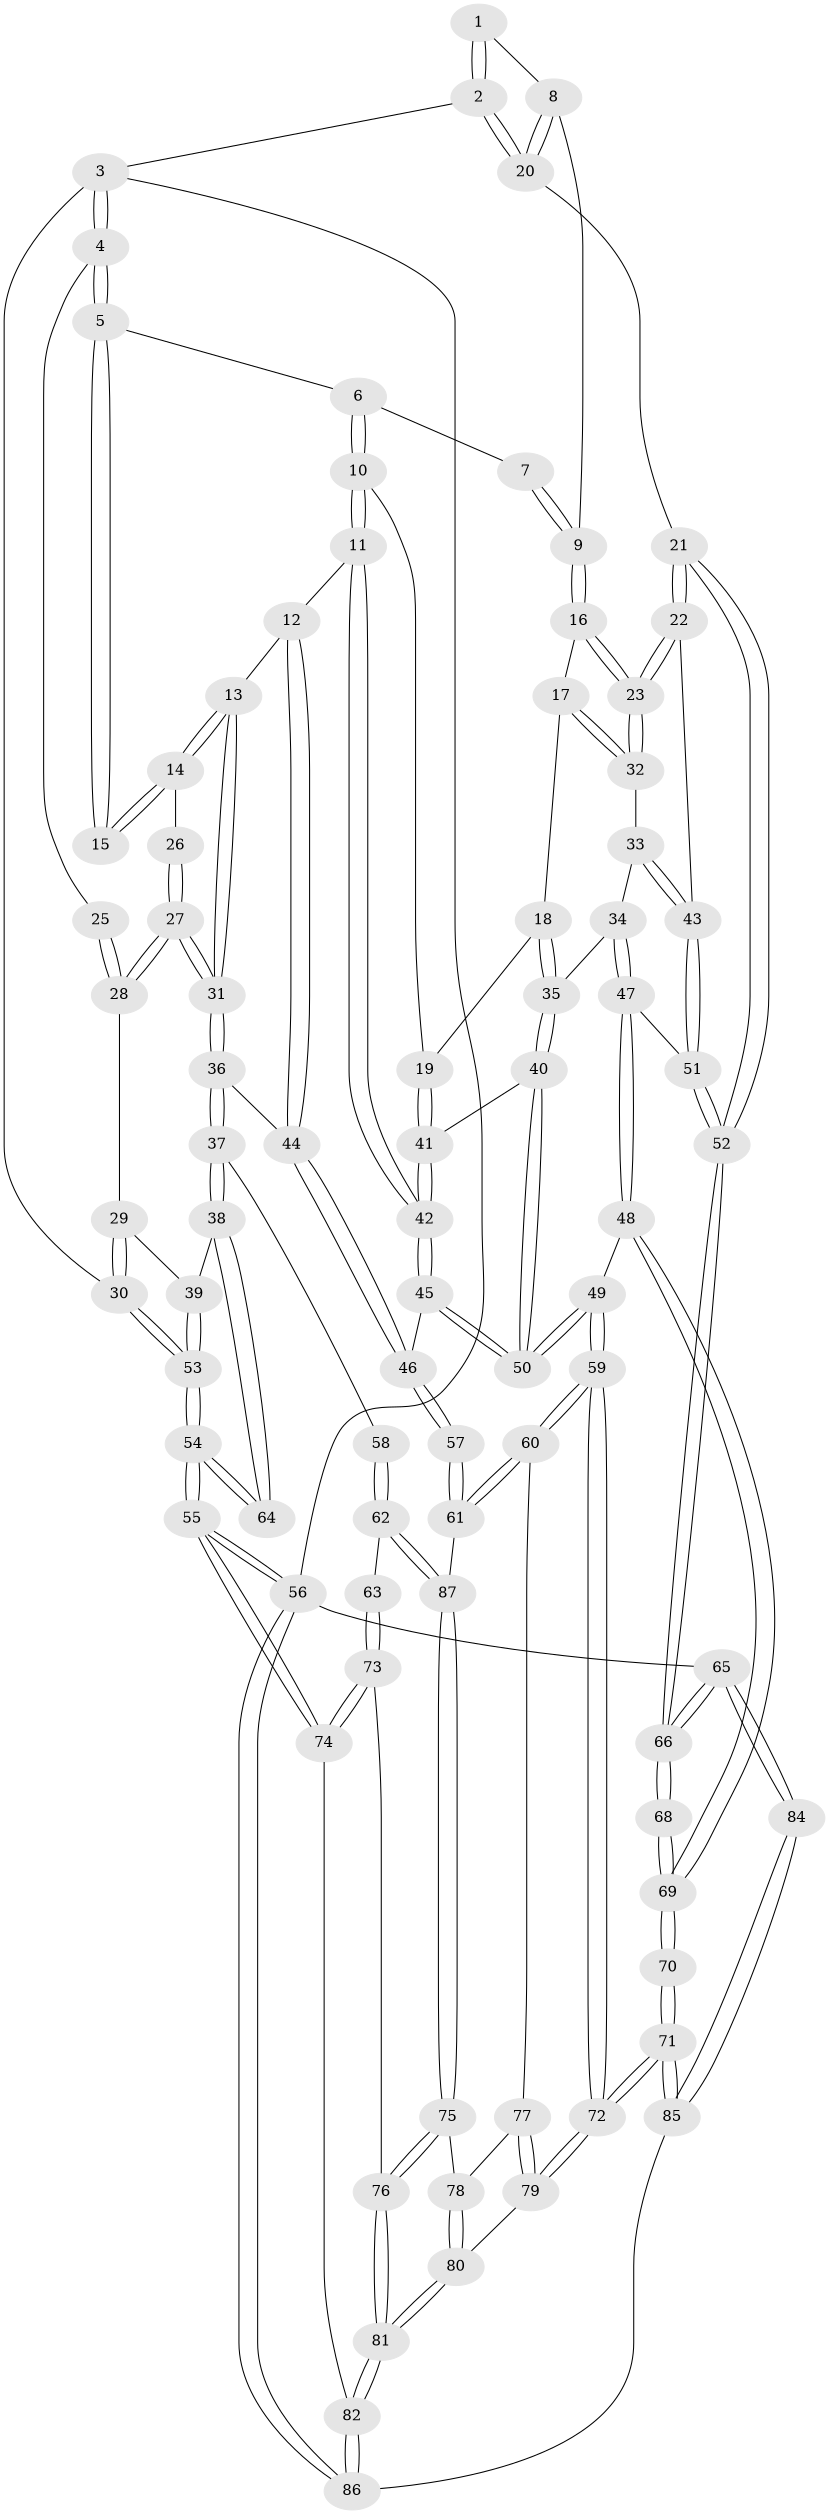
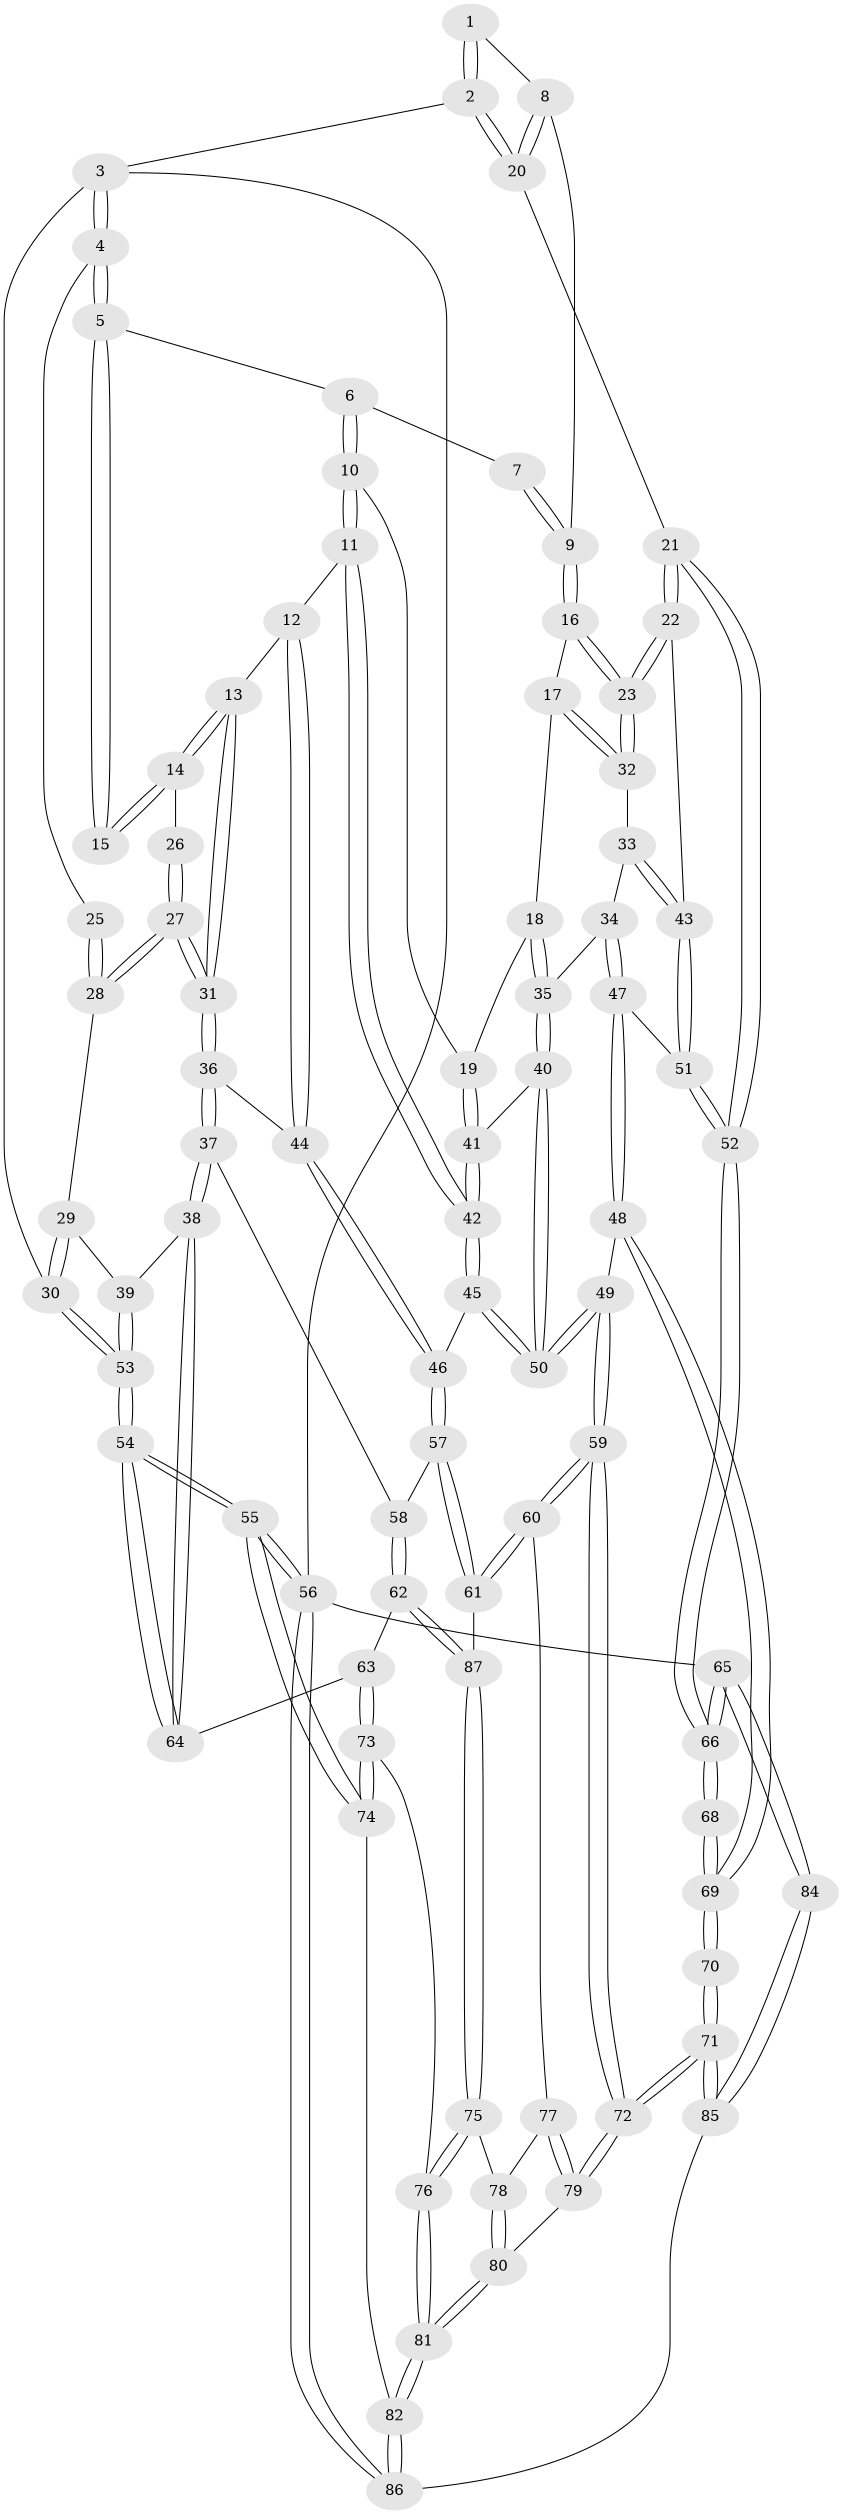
edge "57" -- "58": added
edge "63" -- "64": added
